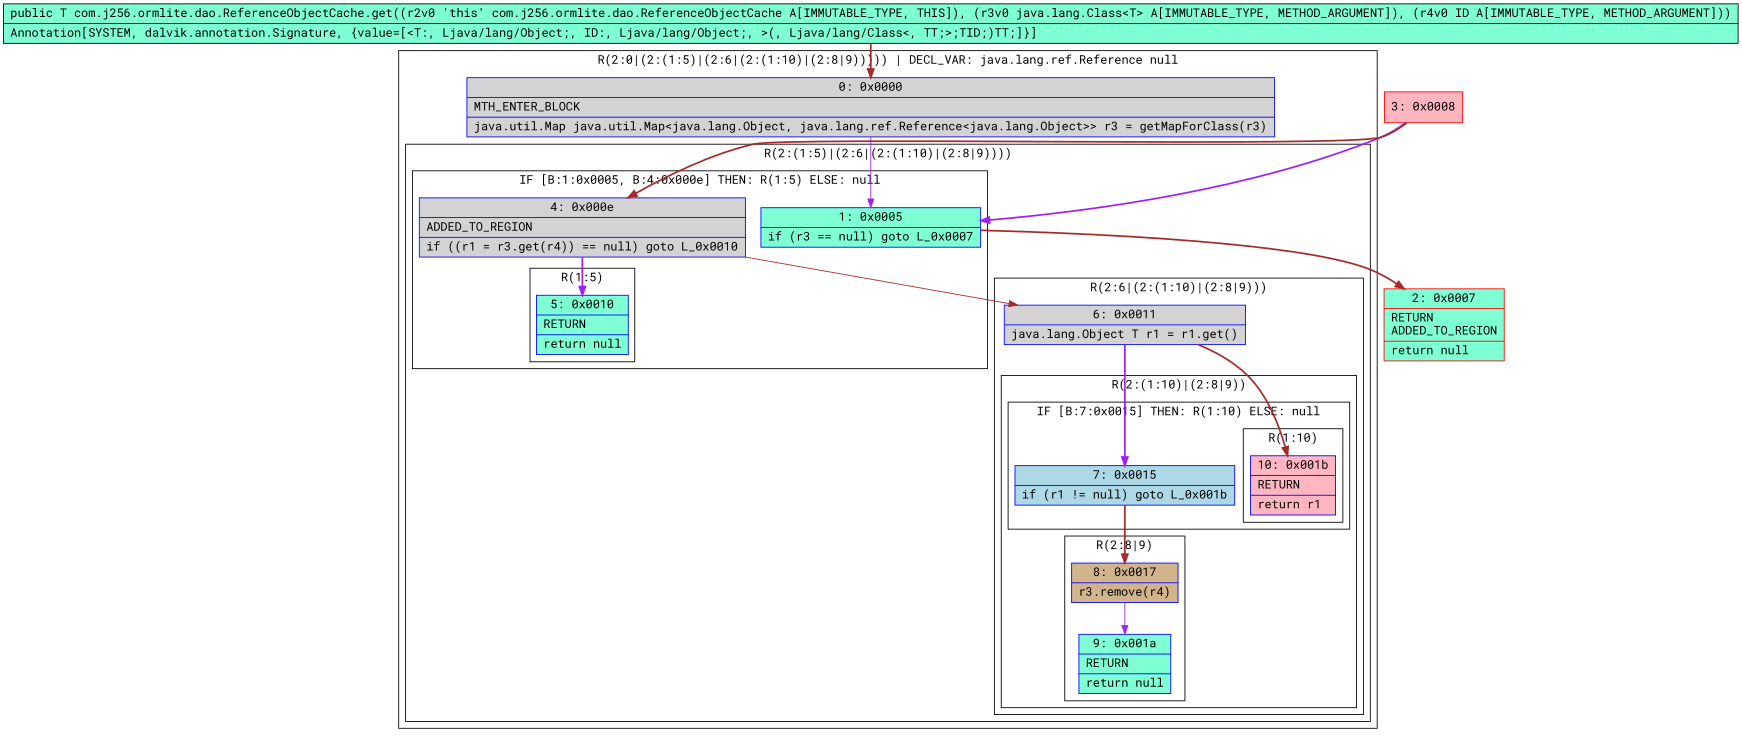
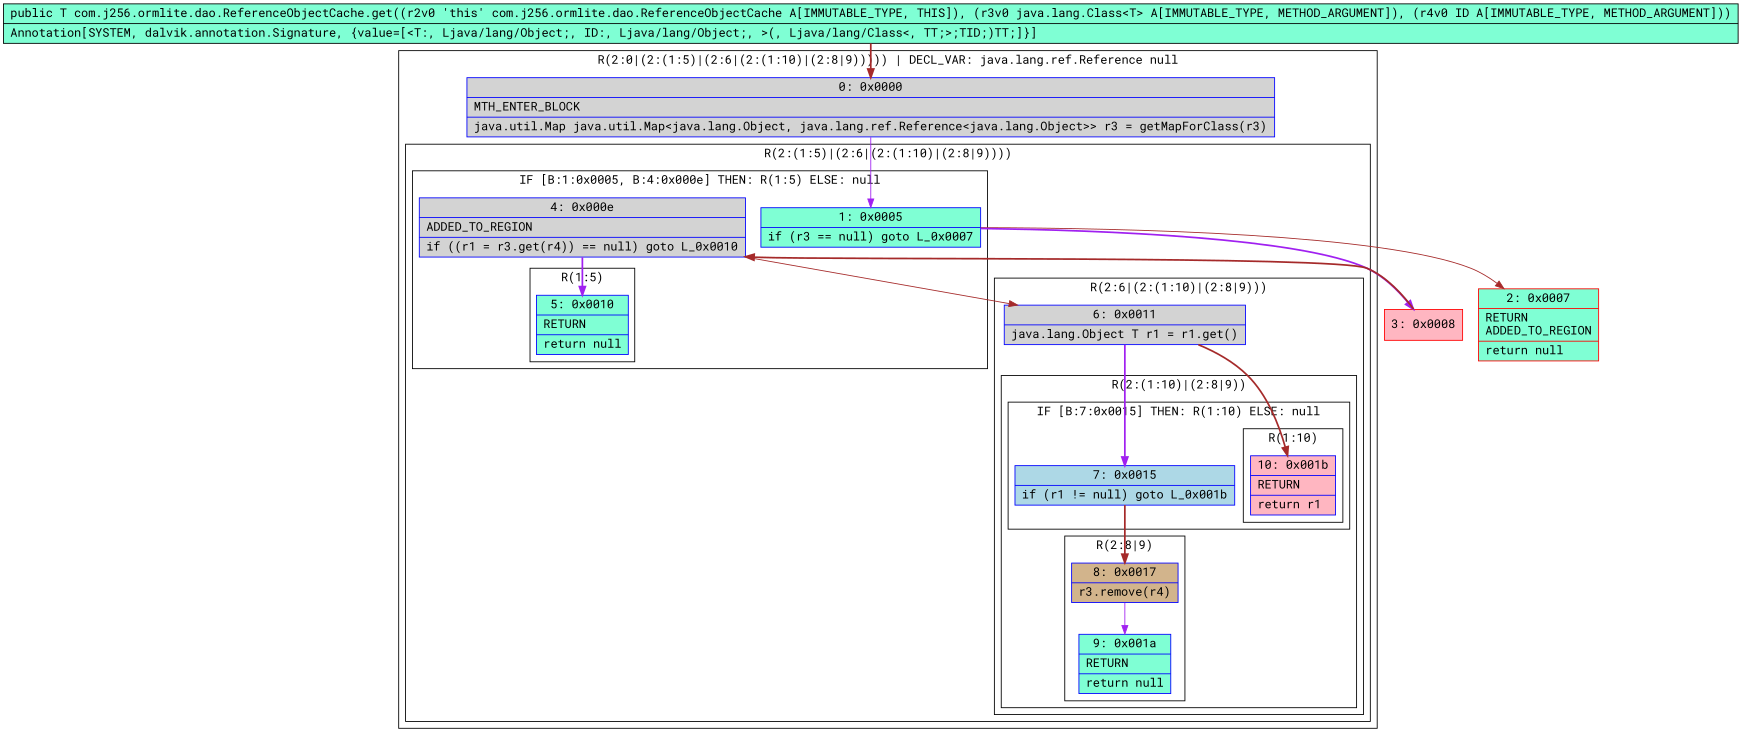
edge "3: 0x0008" -> "1: 0x0005": reversed
edge "1: 0x0005" -> "2: 0x0007": style bold -> solid
